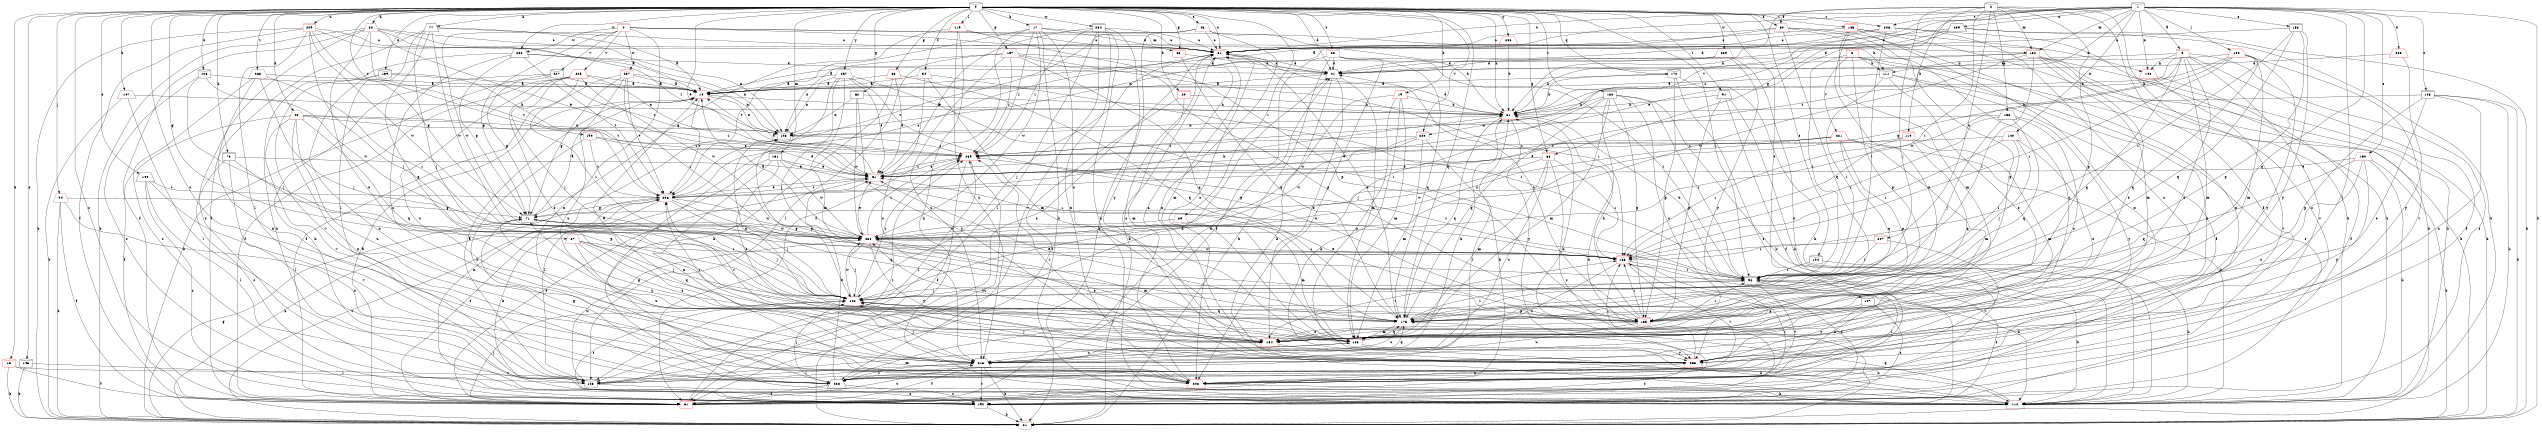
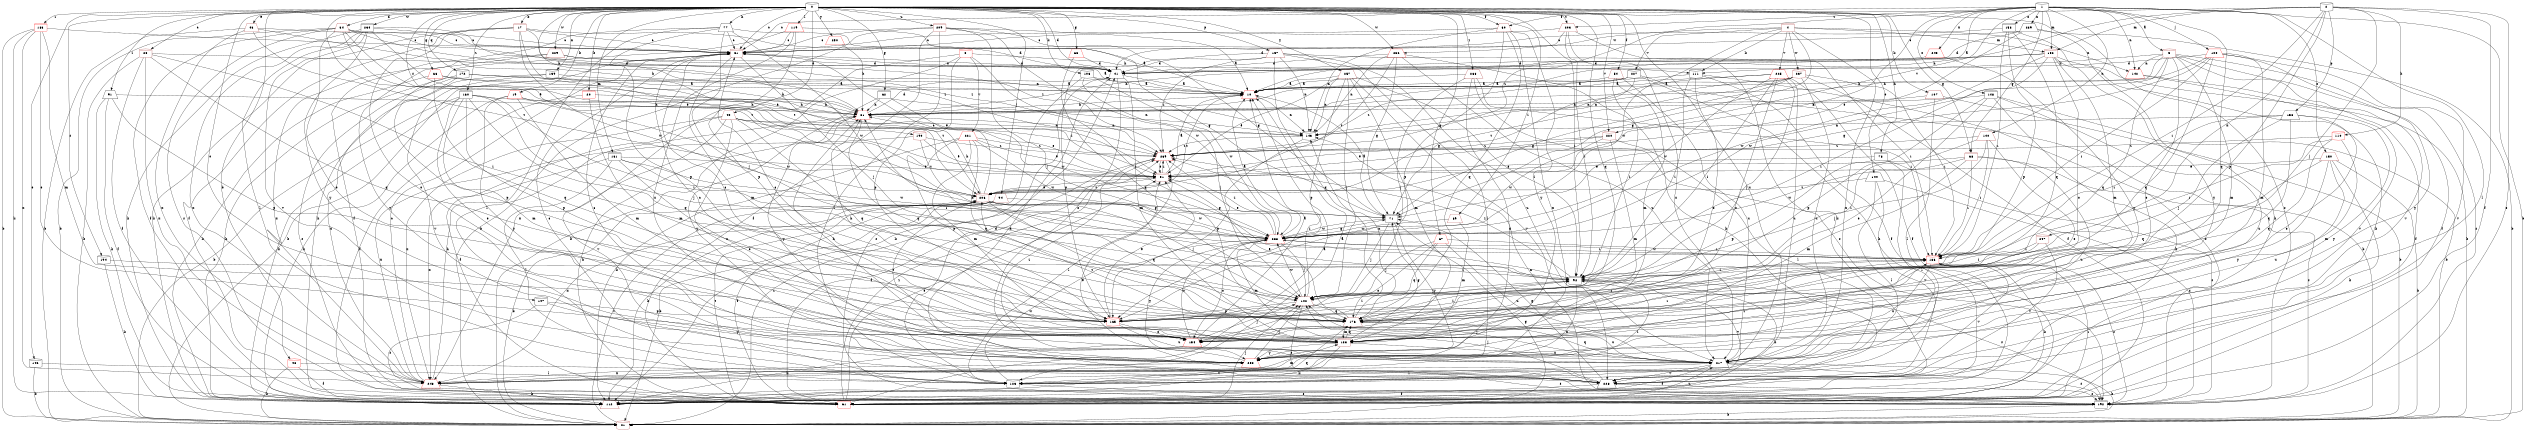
edge "17" -> "63": now "17" -> "41"
node "236": color black -> red
node "63": shape cylinder -> trapezium
node "18": label "18" -> "48"
node "218": label "218" -> "217"
